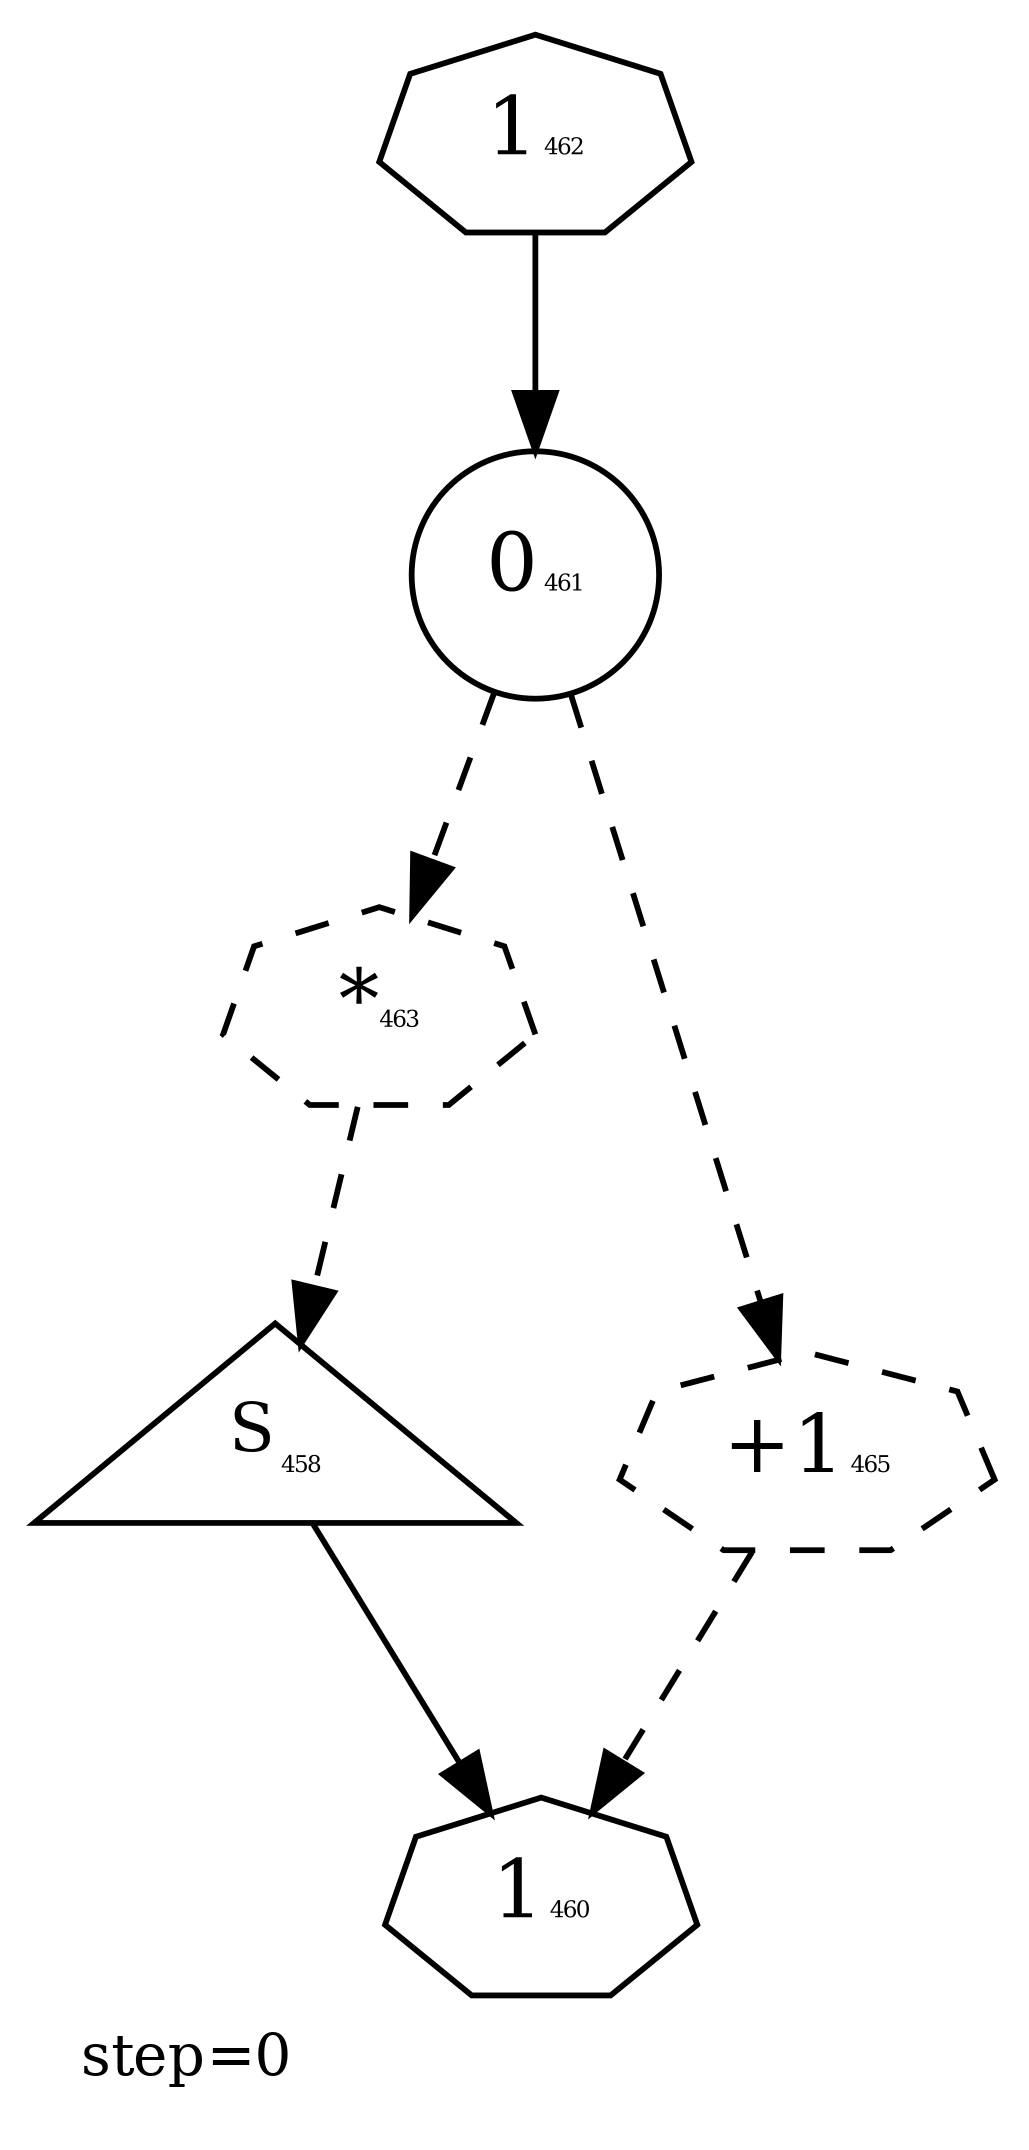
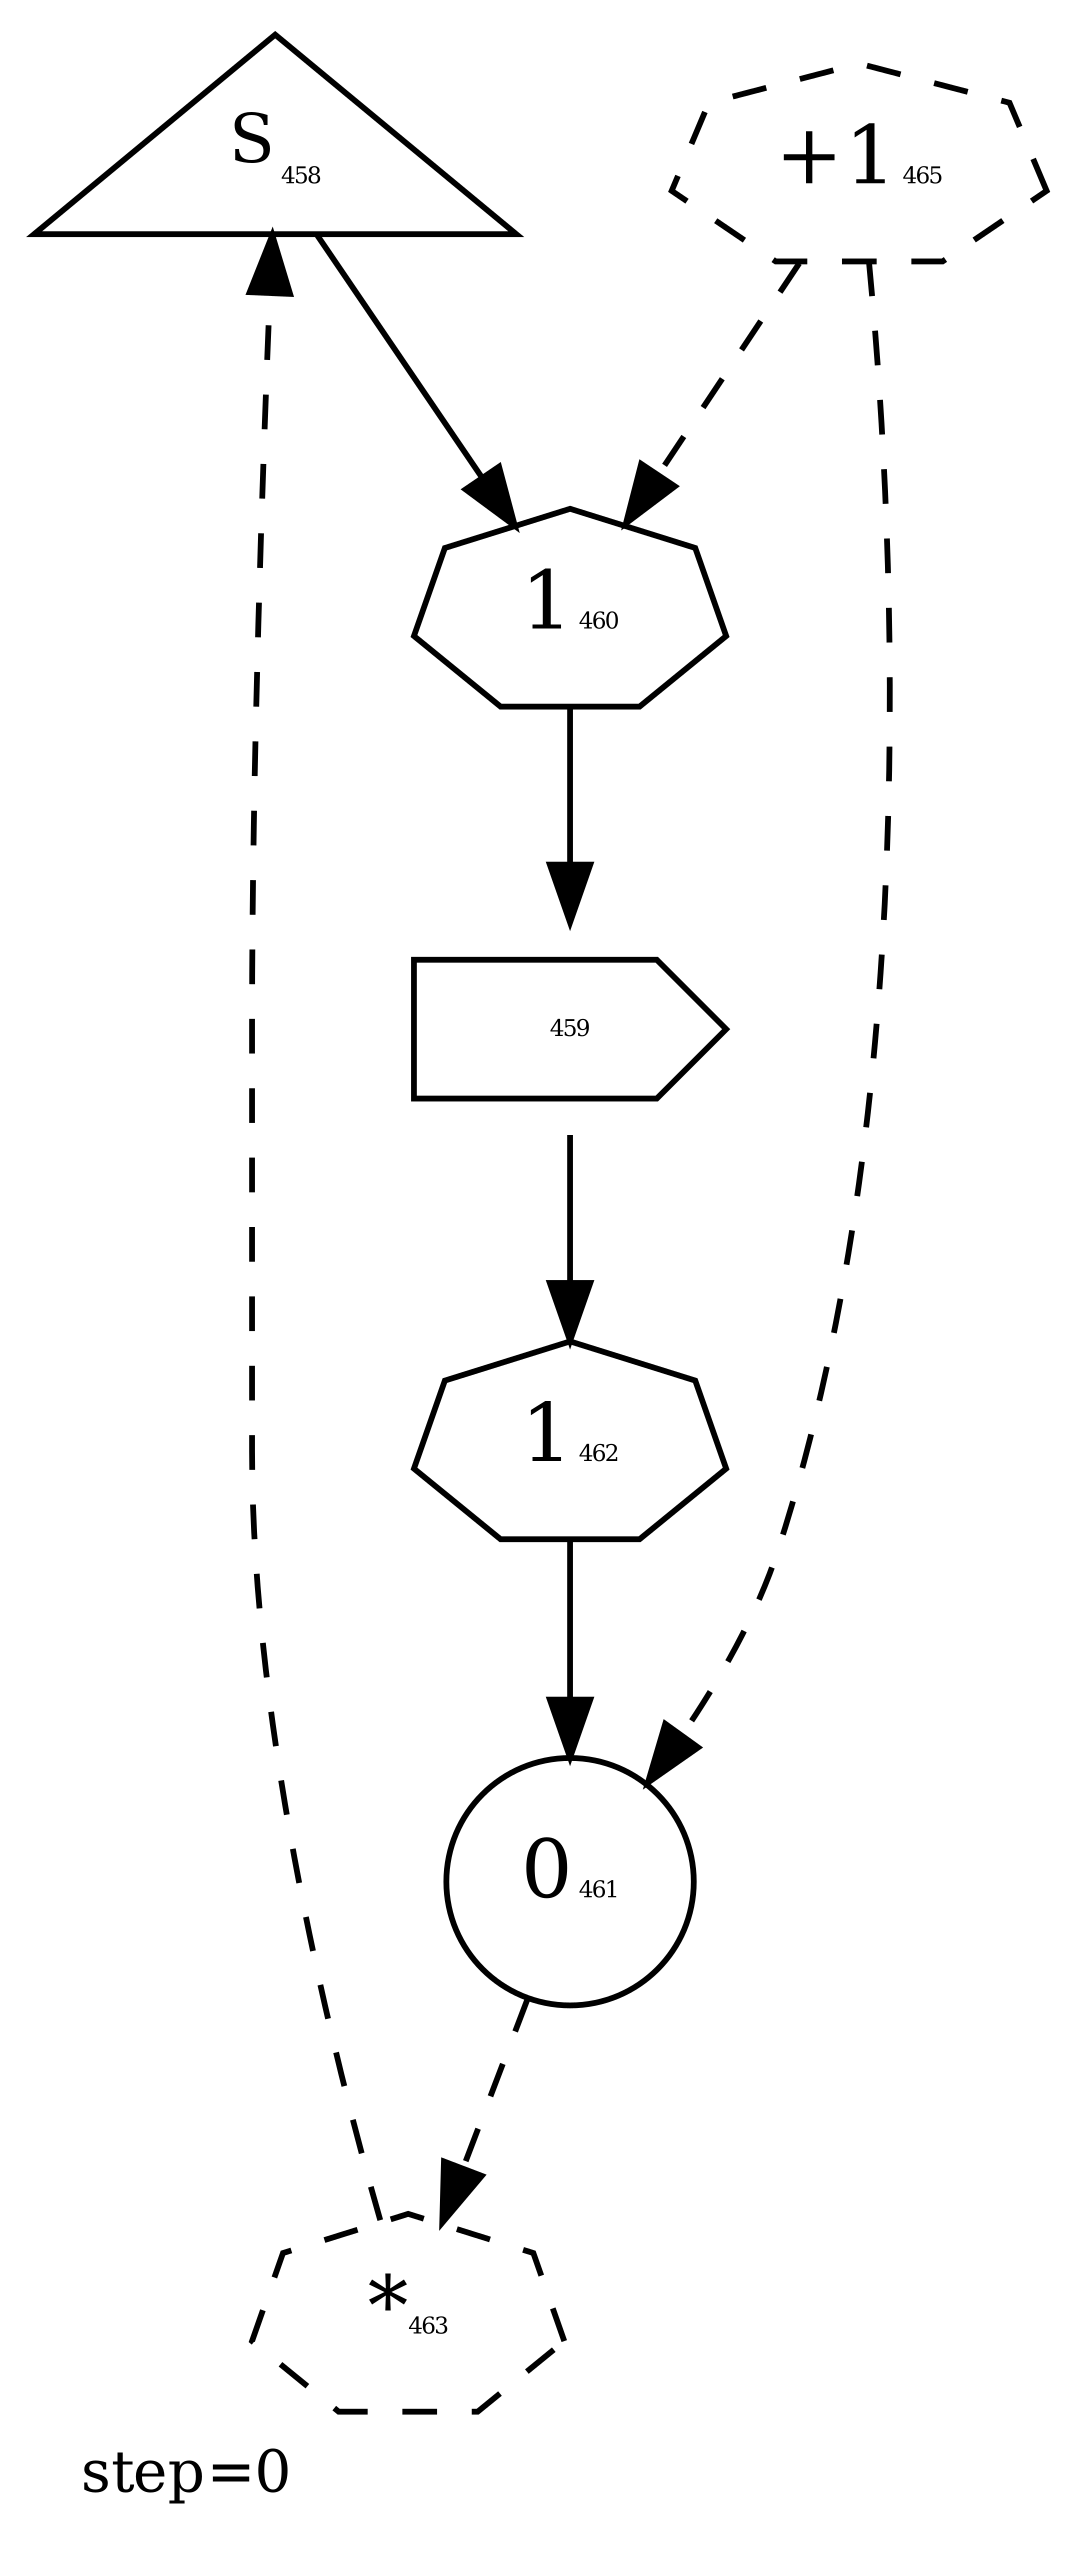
edge "0" -> "+1": reversed
node "459": added
